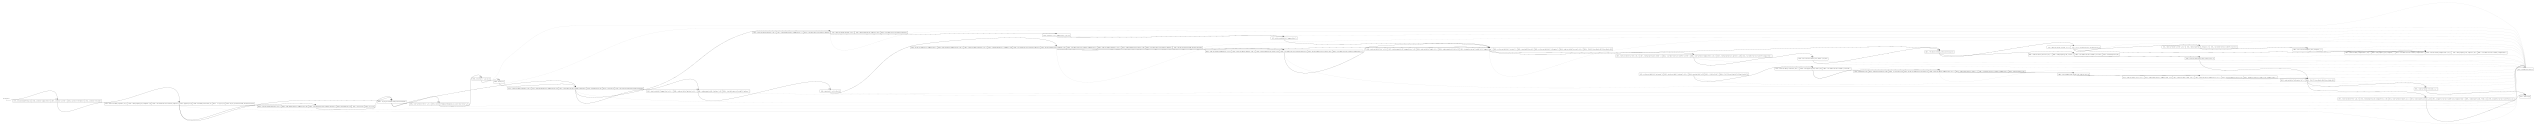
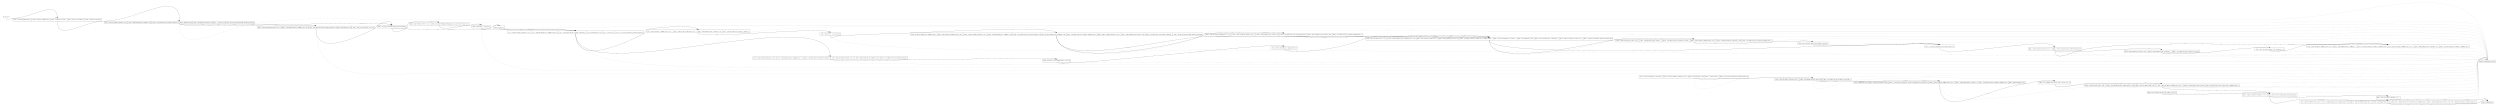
node "1624: read-variable['current',v18,-]": removed
